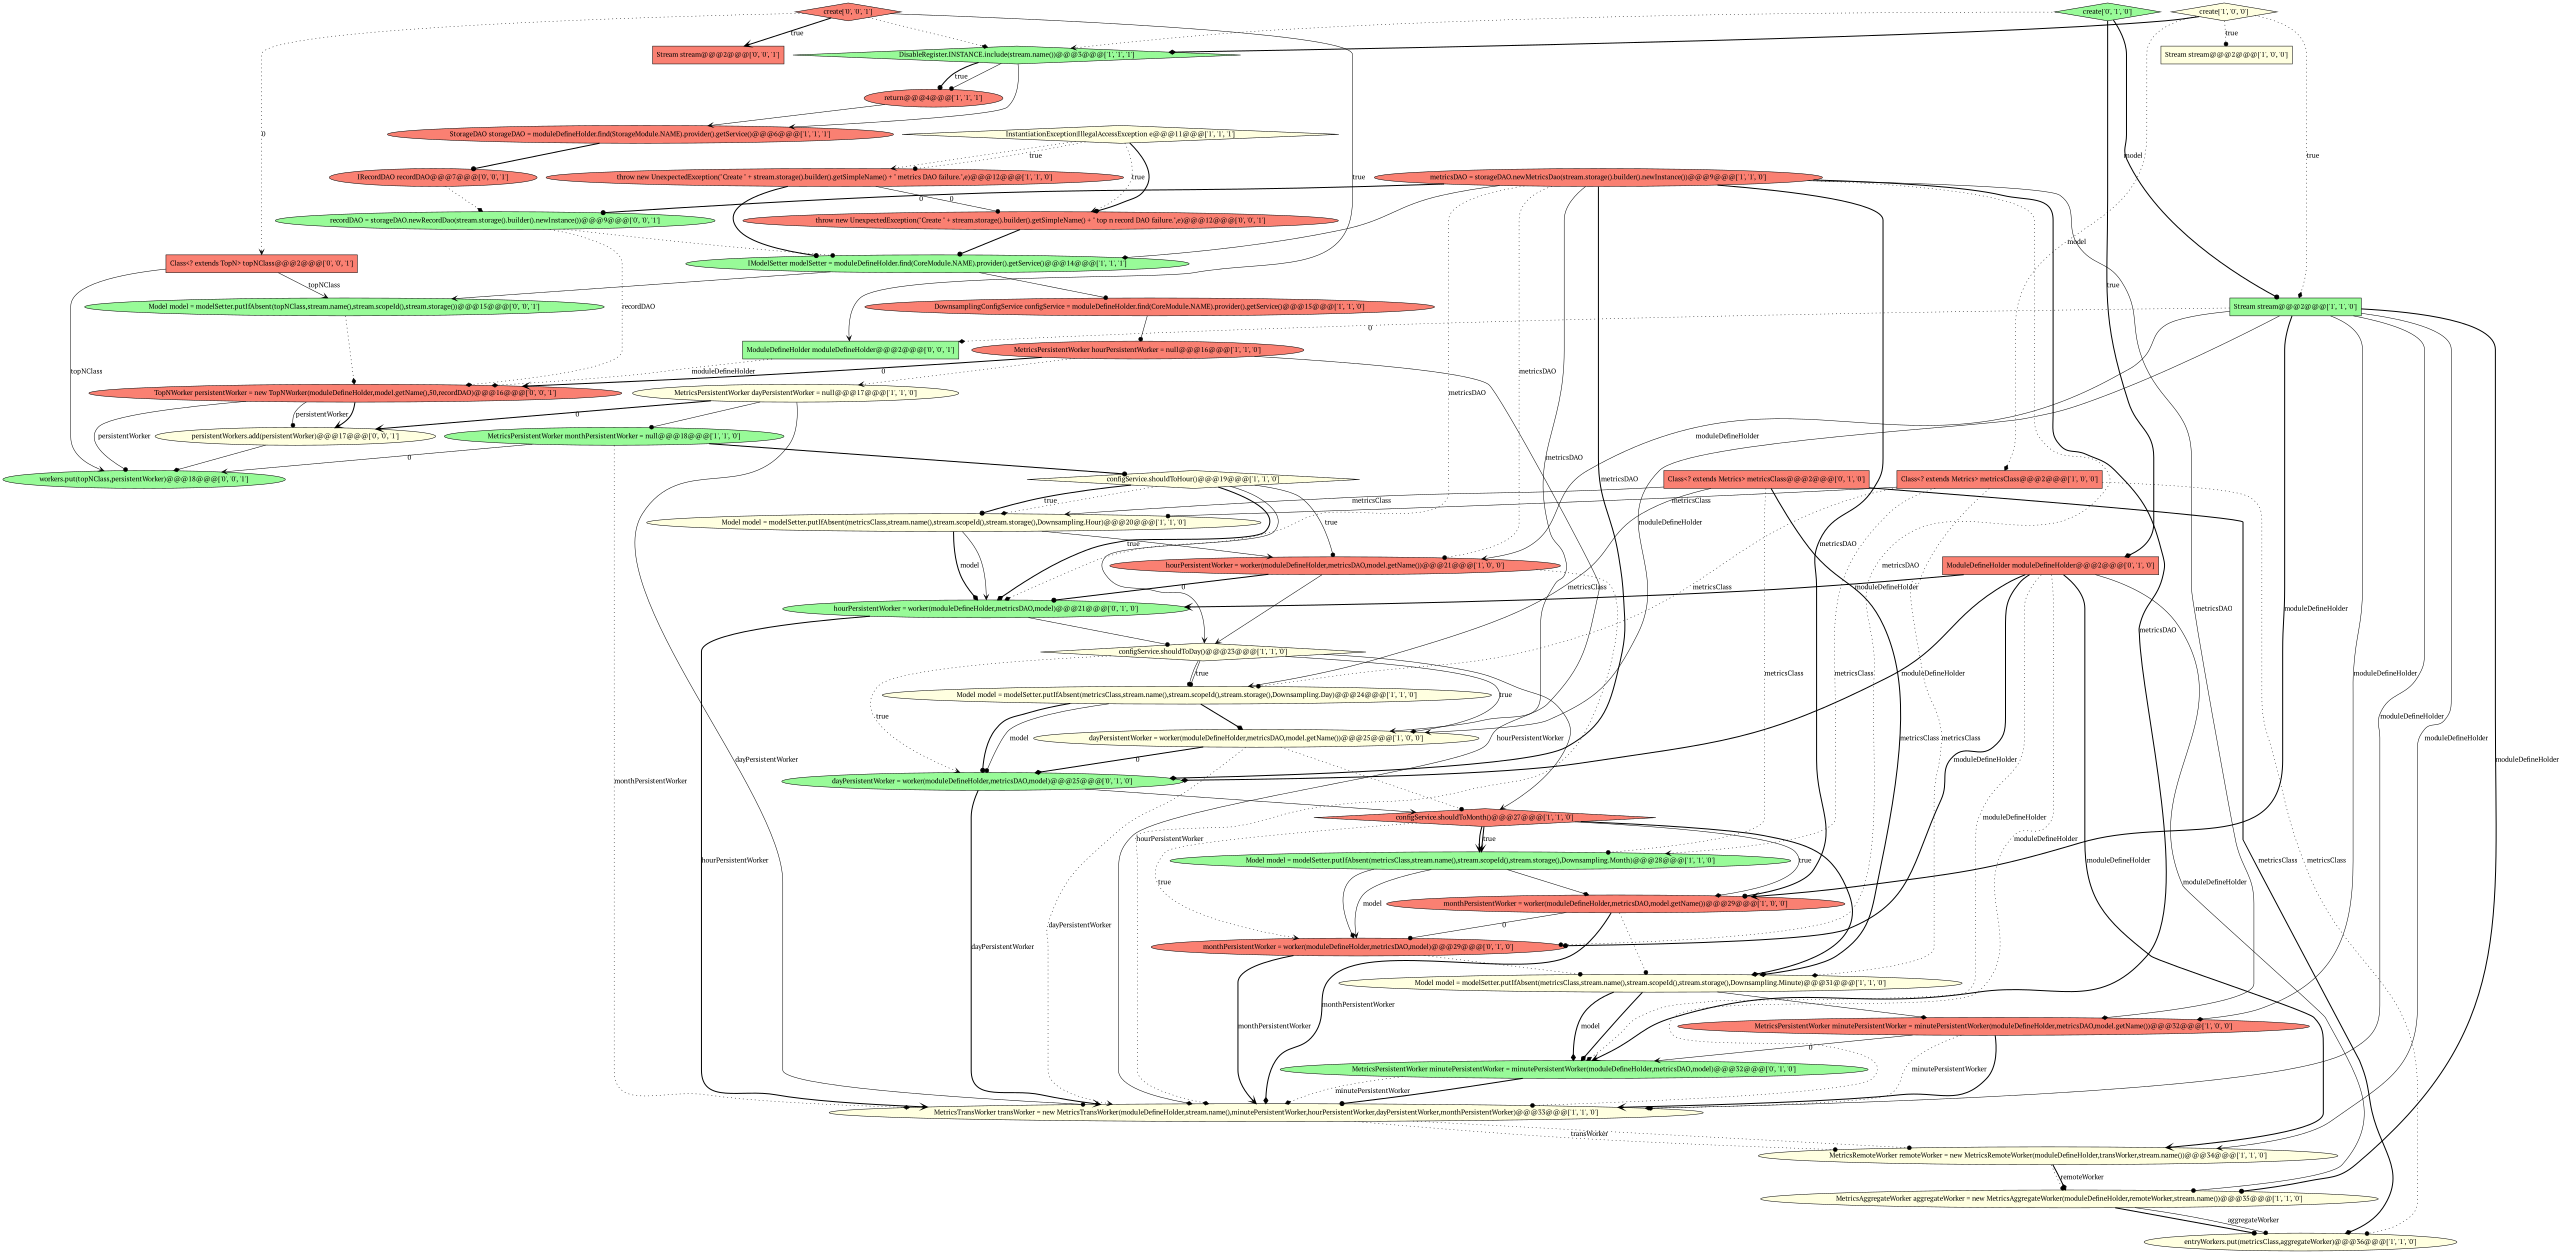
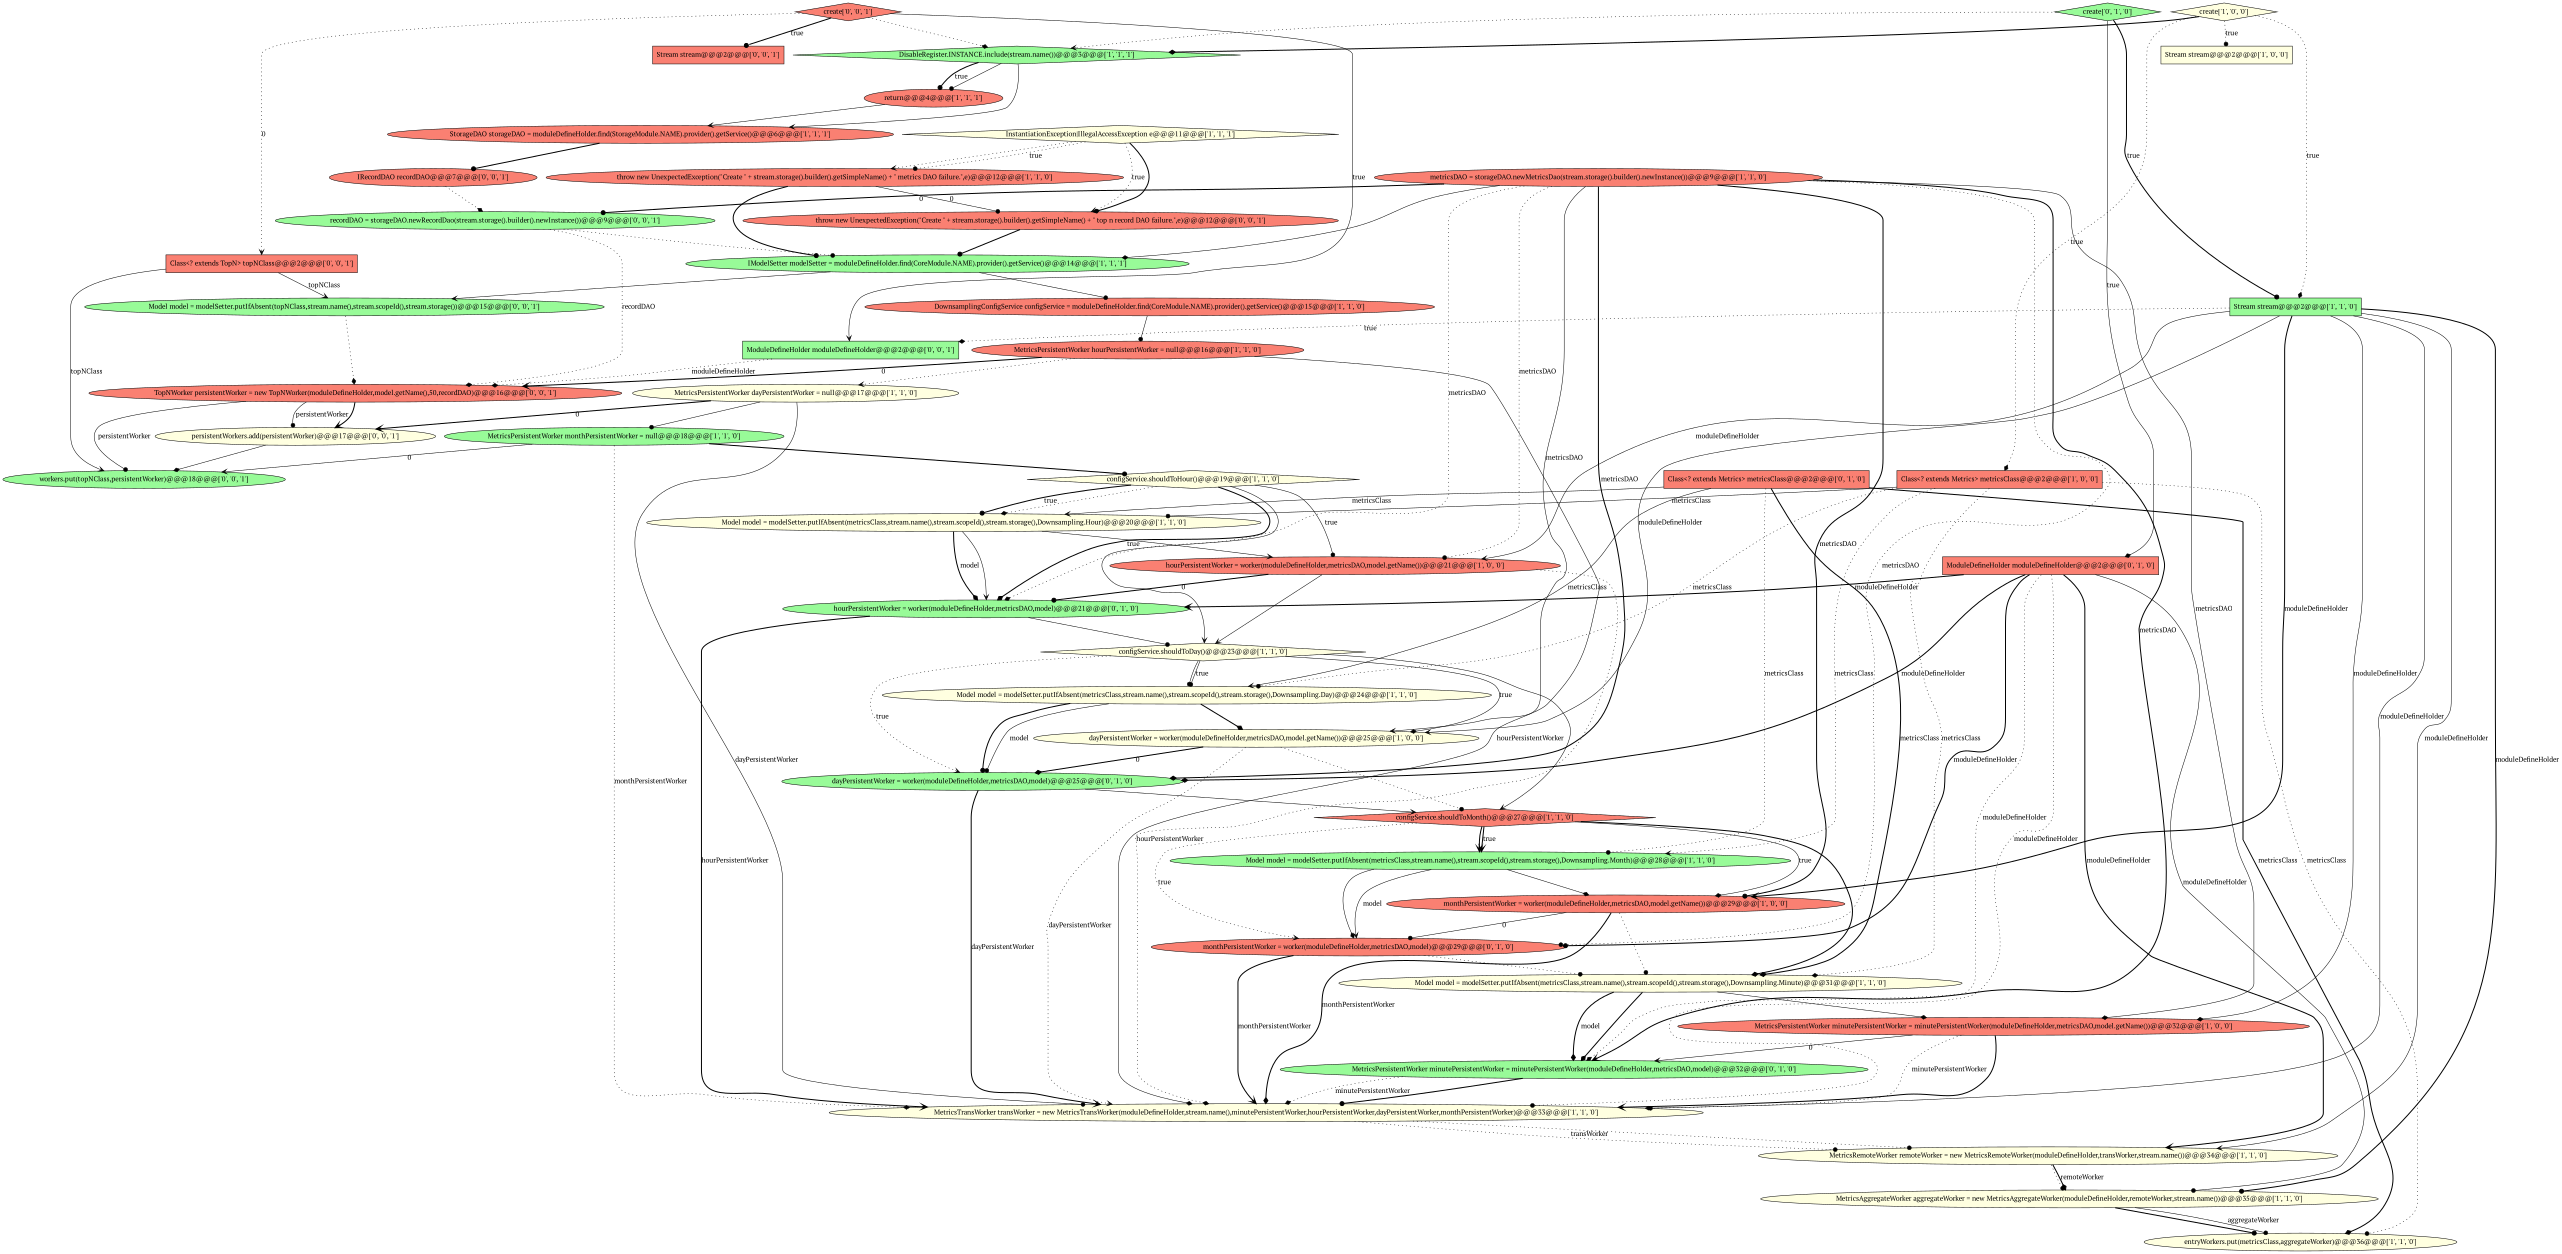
edge "create['0', '0', '1']" -> "Stream stream@@@2@@@['0', '0', '1']": arrowhead vee -> dot
edge "create['0', '1', '0']" -> "Stream stream@@@2@@@['1', '1', '0']": label "model" -> "true"
edge "create['1', '0', '0']" -> "Class<? extends Metrics> metricsClass@@@2@@@['1', '0', '0']": label "model" -> "true"
edge "create['0', '1', '0']" -> "ModuleDefineHolder moduleDefineHolder@@@2@@@['0', '1', '0']": style bold -> solid
edge "Stream stream@@@2@@@['1', '1', '0']" -> "ModuleDefineHolder moduleDefineHolder@@@2@@@['0', '0', '1']": label "0" -> "true"
